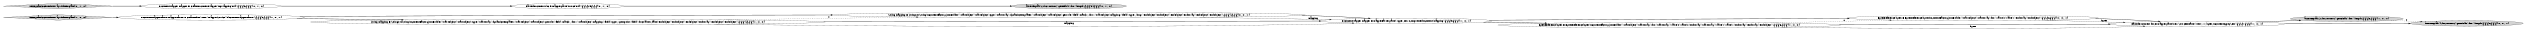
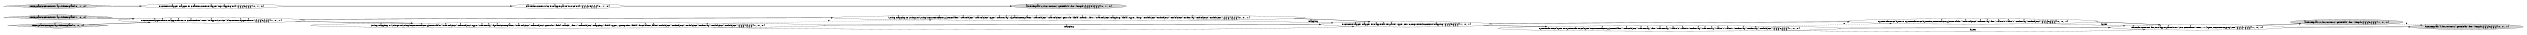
node "testDynamicLongArrayWithTemplate['0', '0', '1']": added
